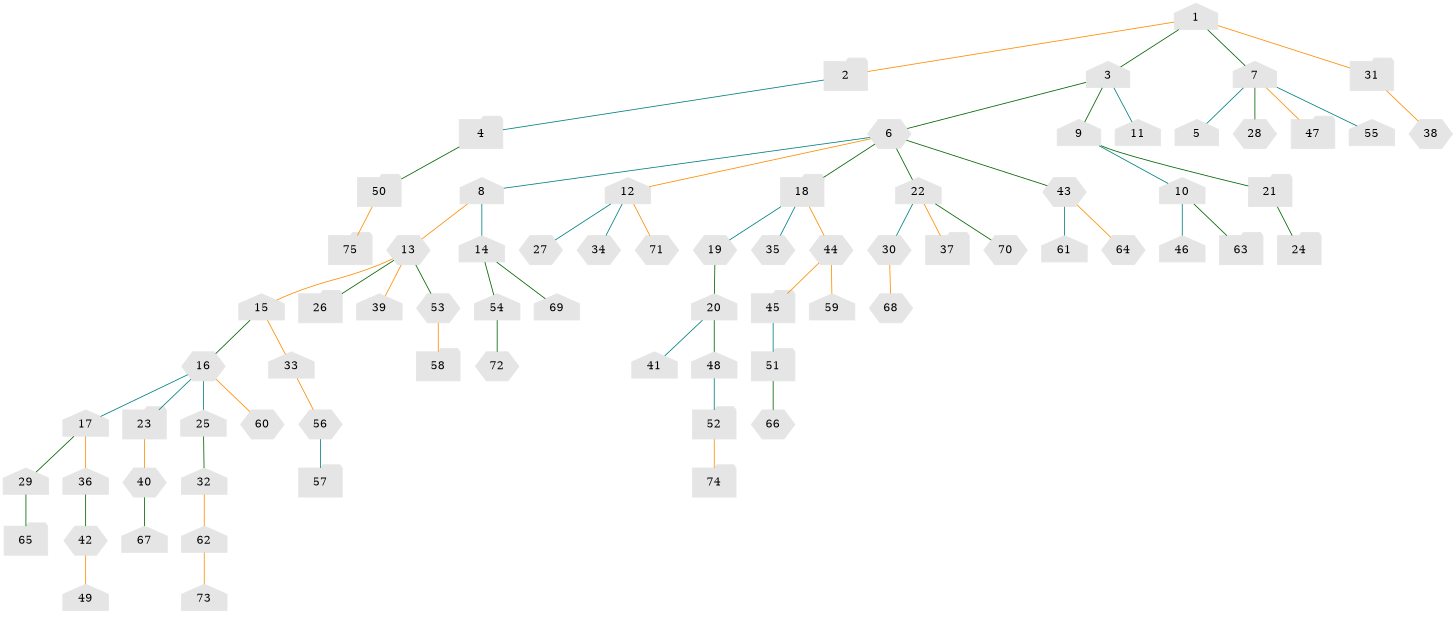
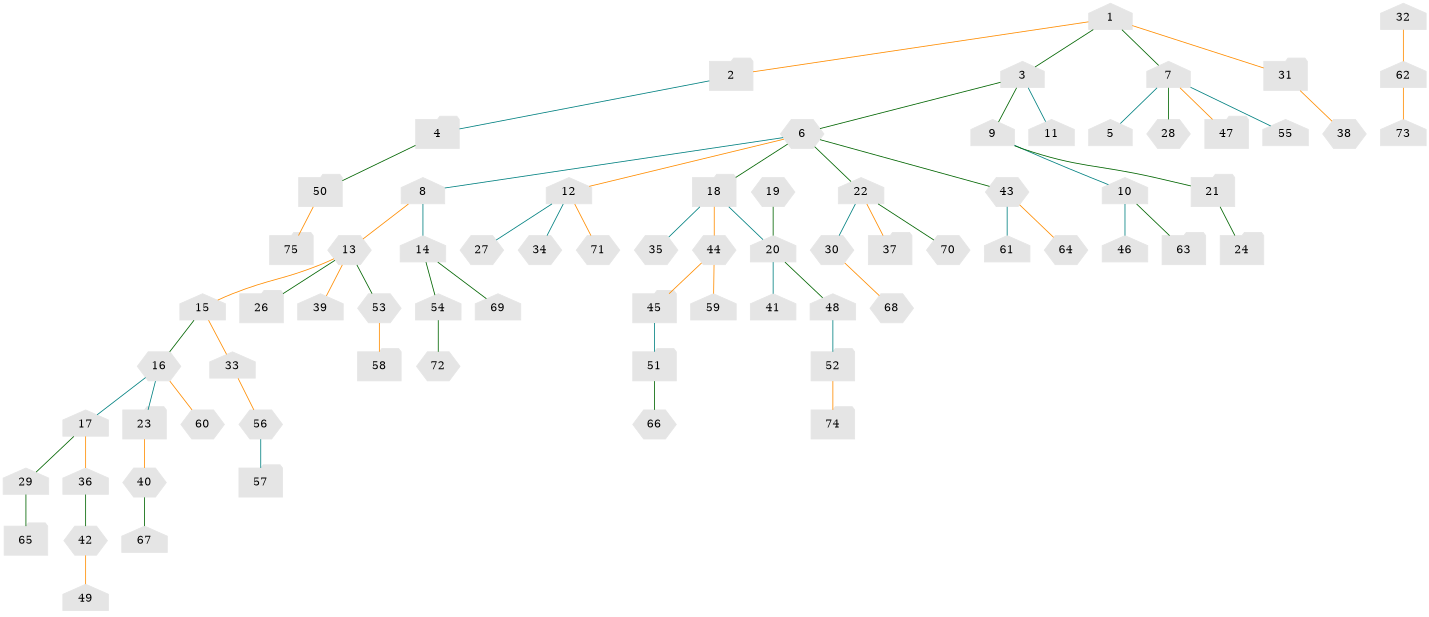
edge "18" -- "19": now "18" -- "20"
node "25": removed
